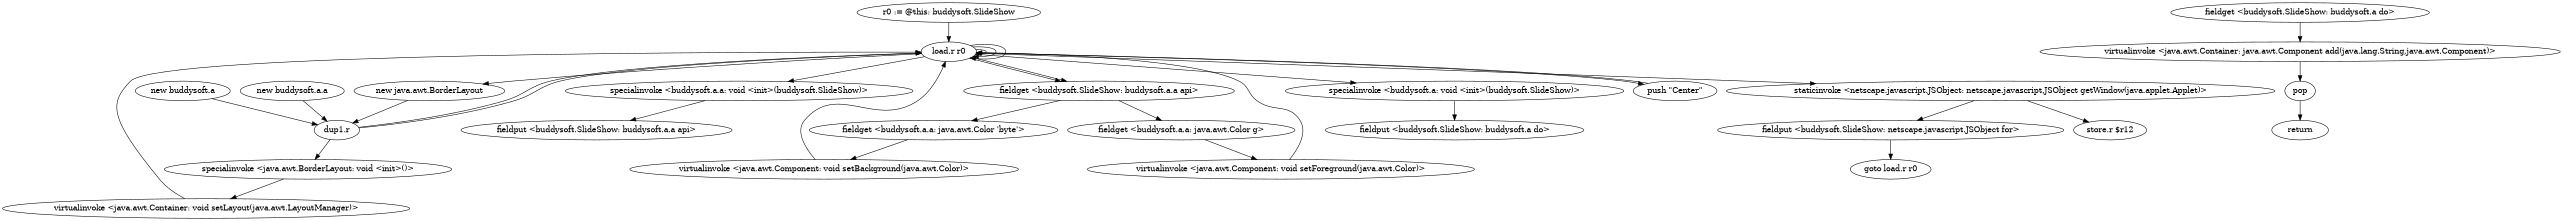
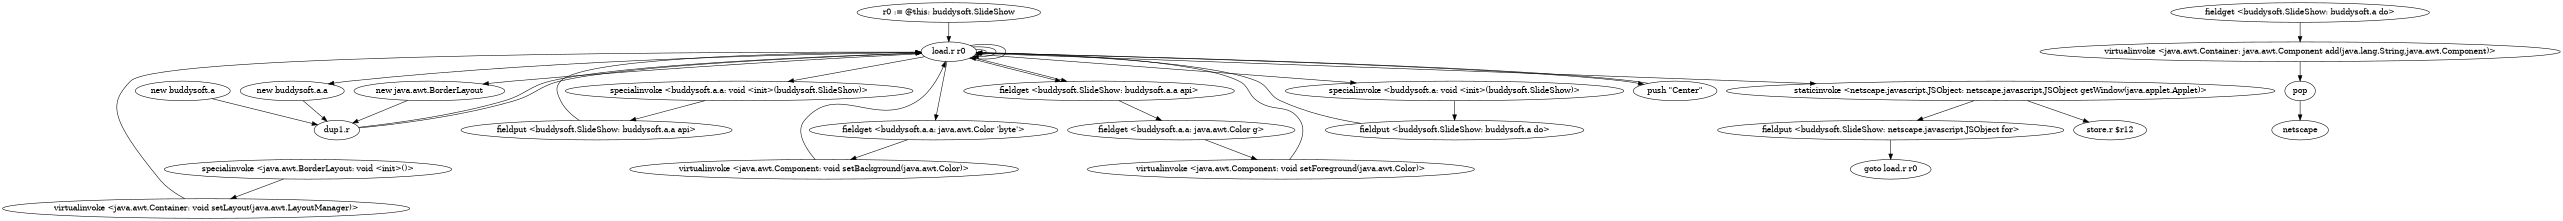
edge "load.r r0" -> "new buddysoft.a.a": added
edge "fieldput <buddysoft.SlideShow: buddysoft.a.a api>" -> "load.r r0": added
edge "fieldput <buddysoft.SlideShow: buddysoft.a do>" -> "load.r r0": added
edge "fieldget <buddysoft.SlideShow: buddysoft.a.a api>" -> "fieldget <buddysoft.a.a: java.awt.Color 'byte'>": now "load.r r0" -> "fieldget <buddysoft.a.a: java.awt.Color 'byte'>"
node "return": label "return" -> "netscape"
edge "dup1.r" -> "specialinvoke <java.awt.BorderLayout: void <init>()>": removed
